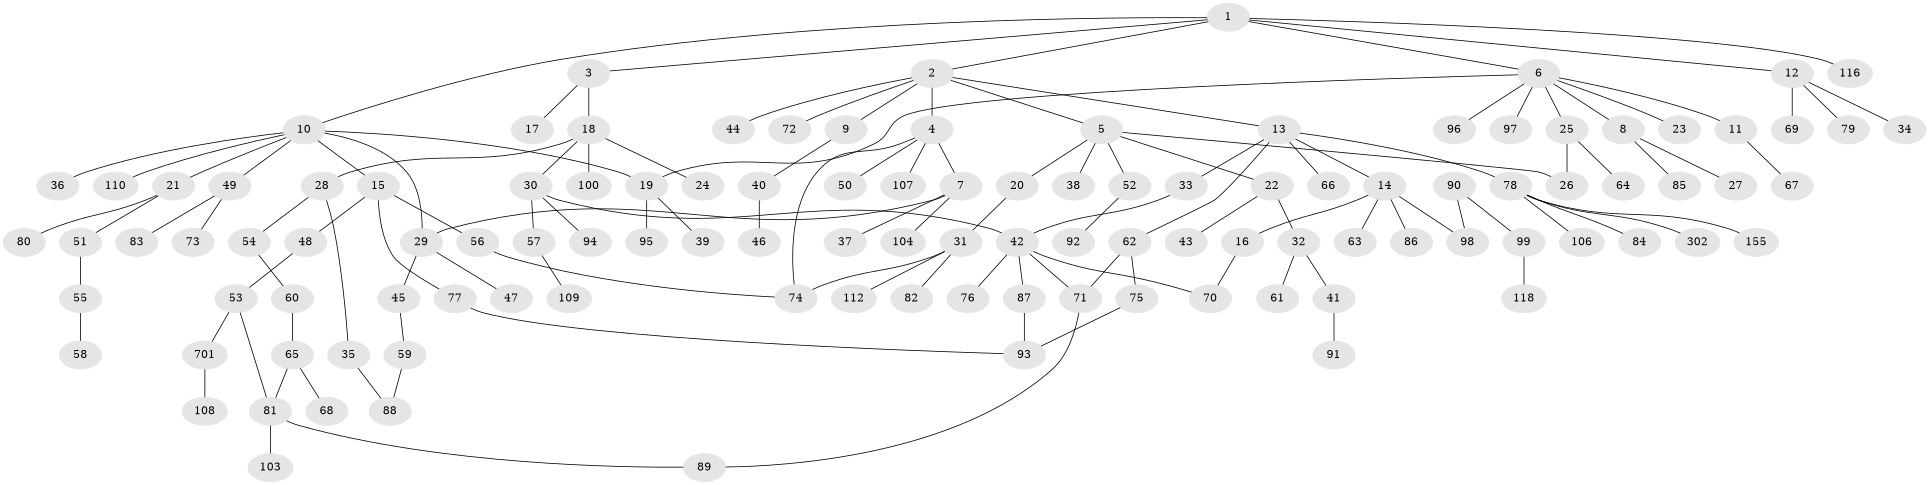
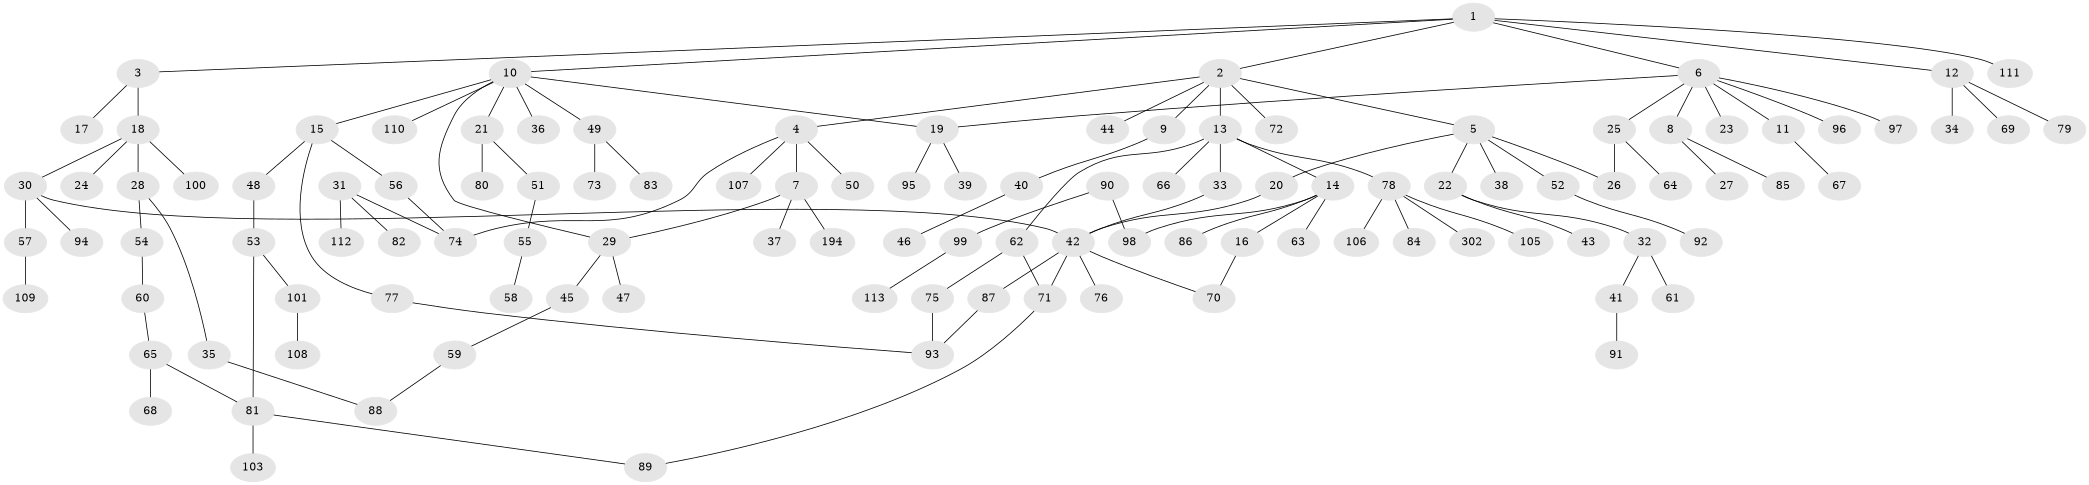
node "116": label "116" -> "111"
edge "20" -- "31": now "20" -- "42"
node "104": label "104" -> "194"
node "155": label "155" -> "105"
node "118": label "118" -> "113"
node "701": label "701" -> "101"
